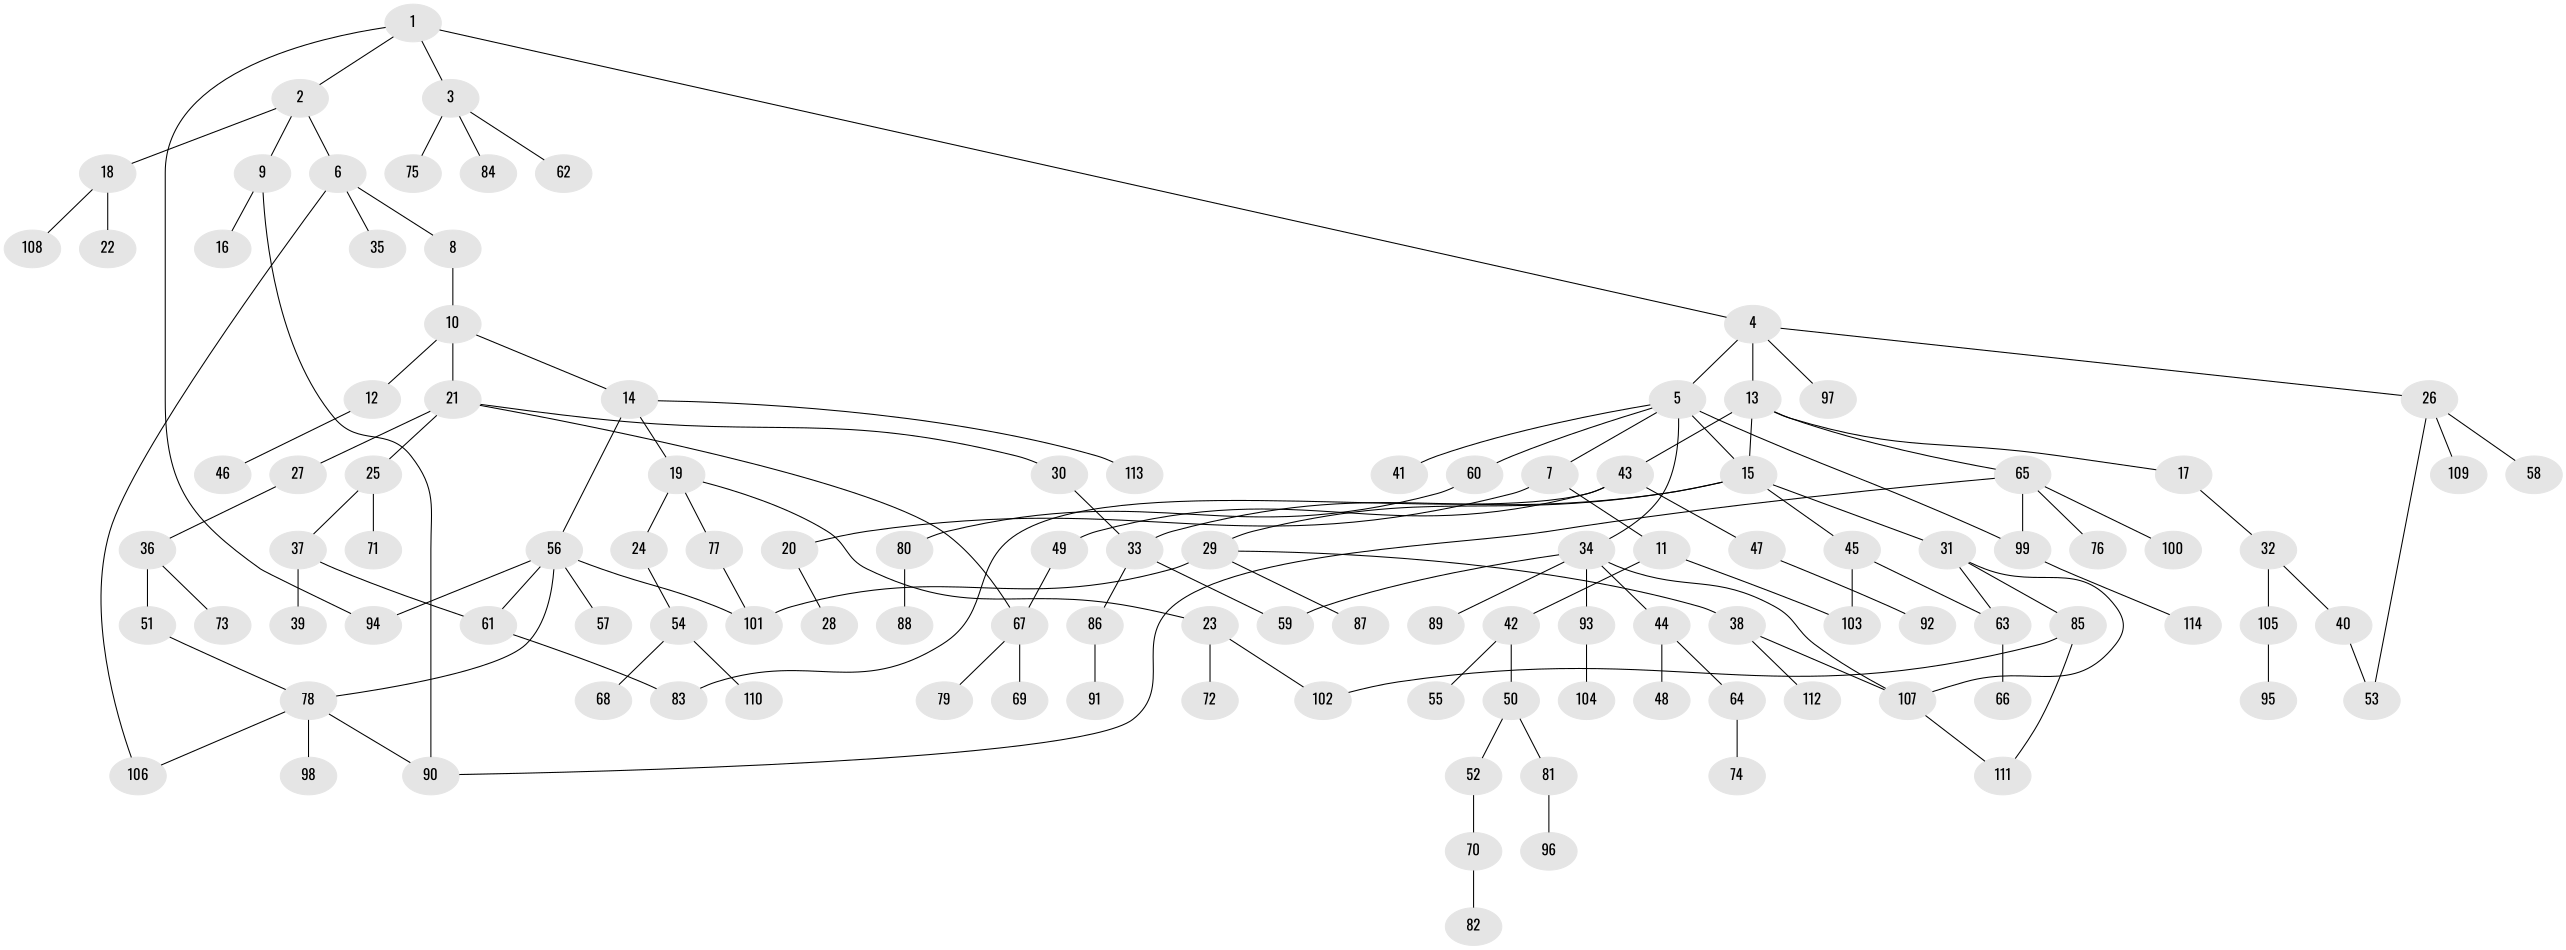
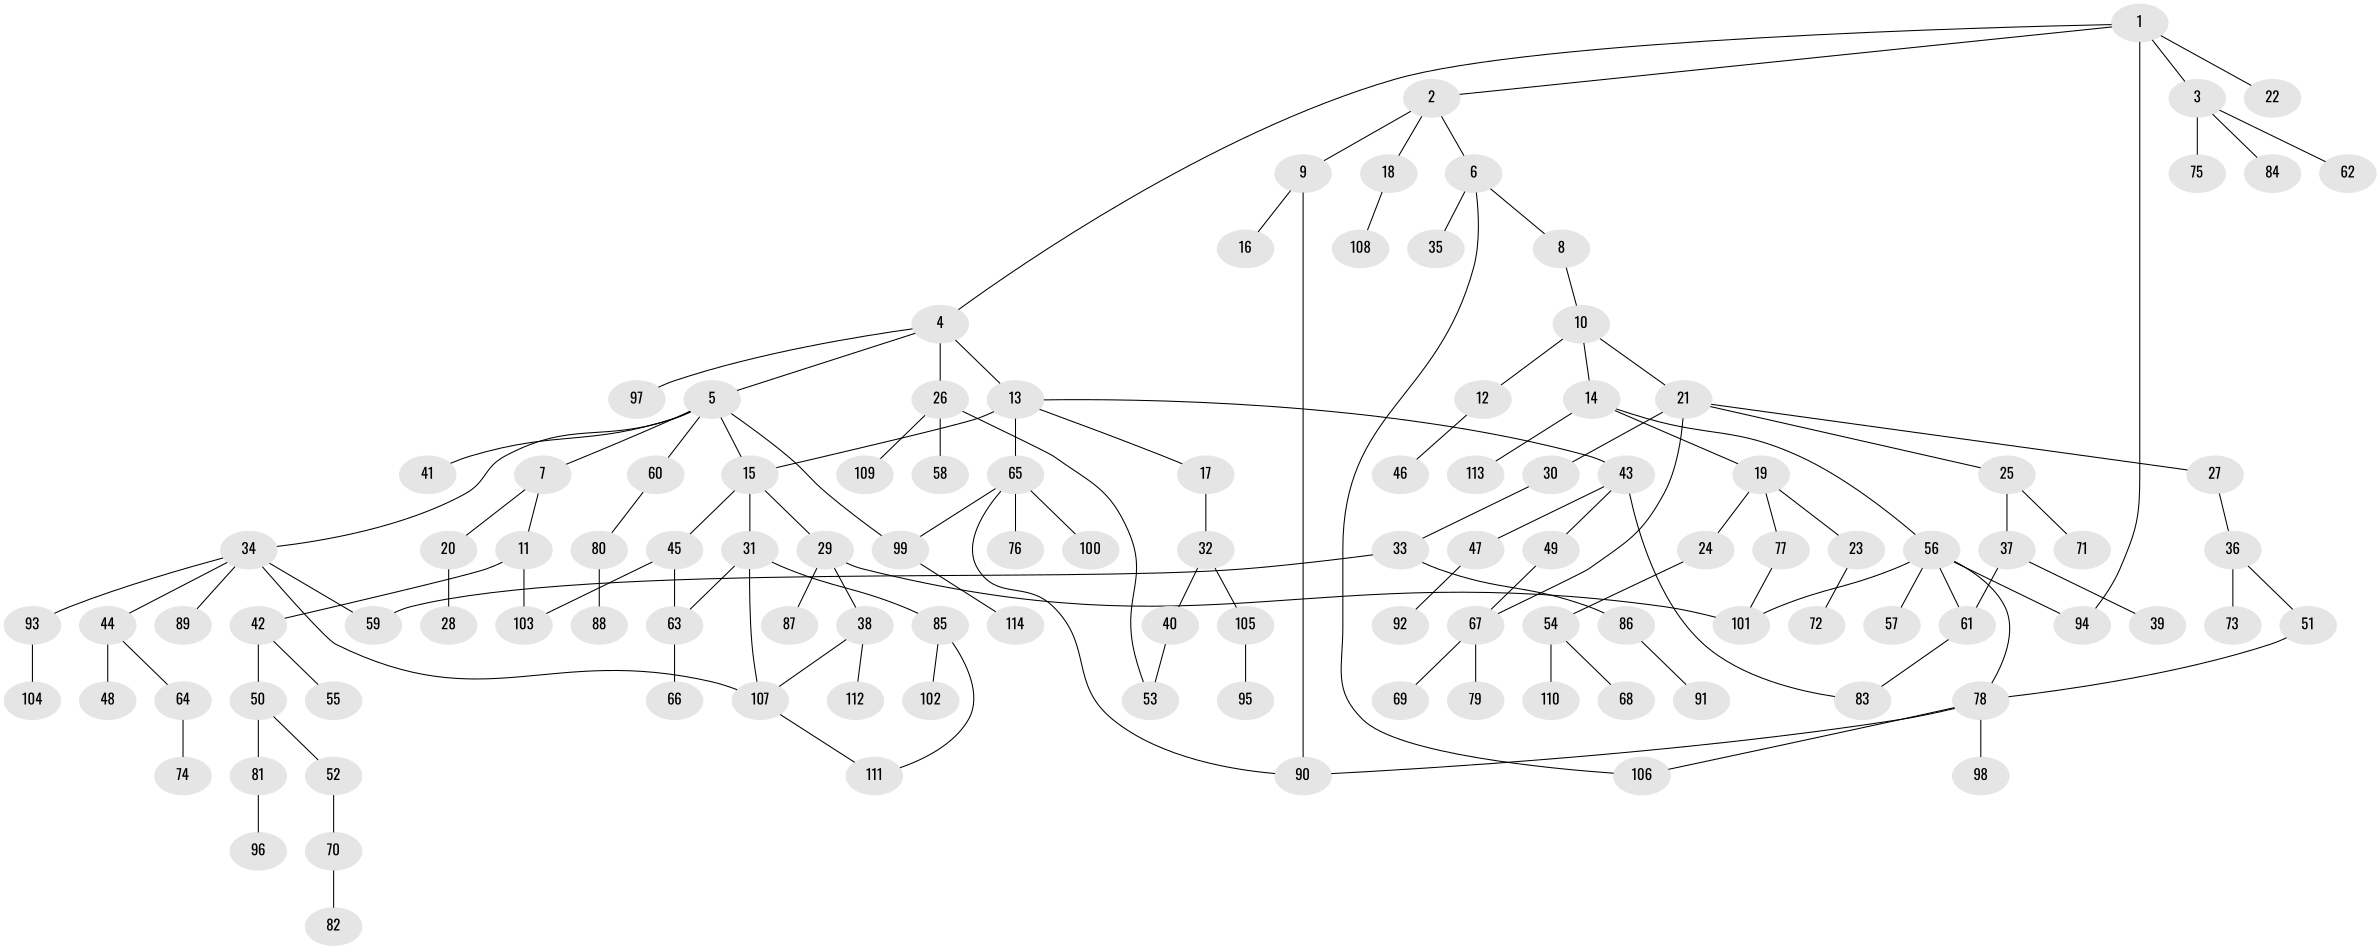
edge "18" -- "22": now "1" -- "22"
edge "15" -- "33": removed
edge "23" -- "102": removed
